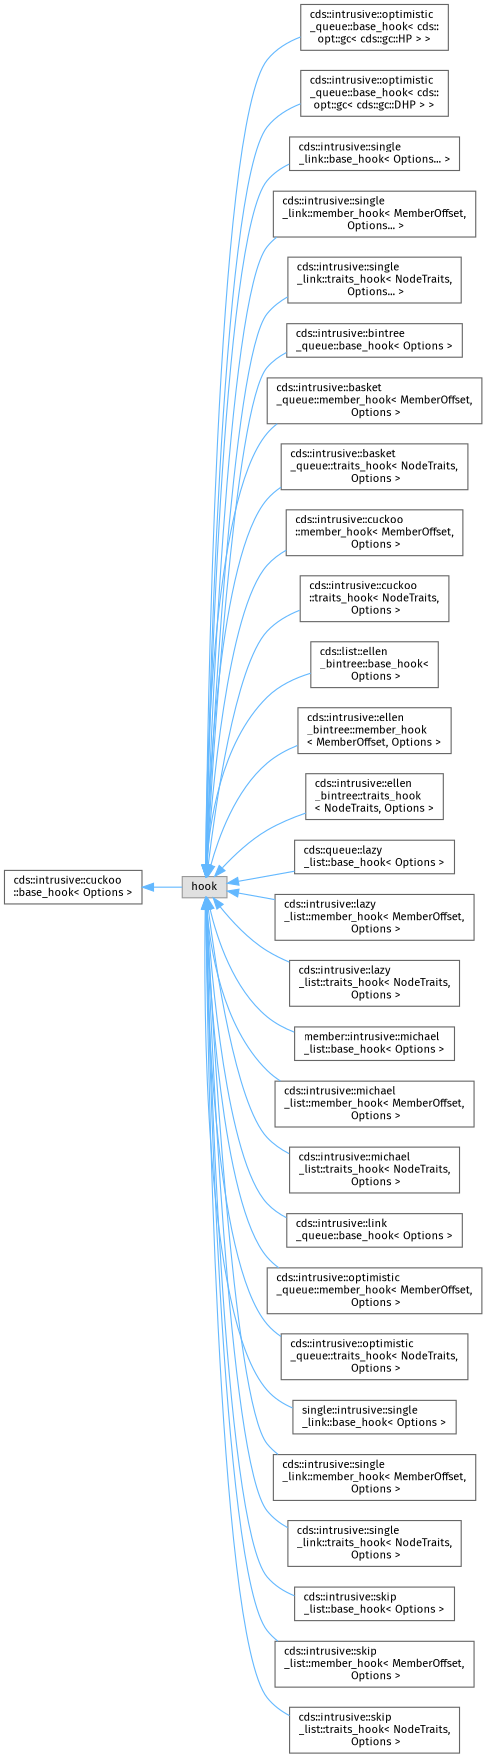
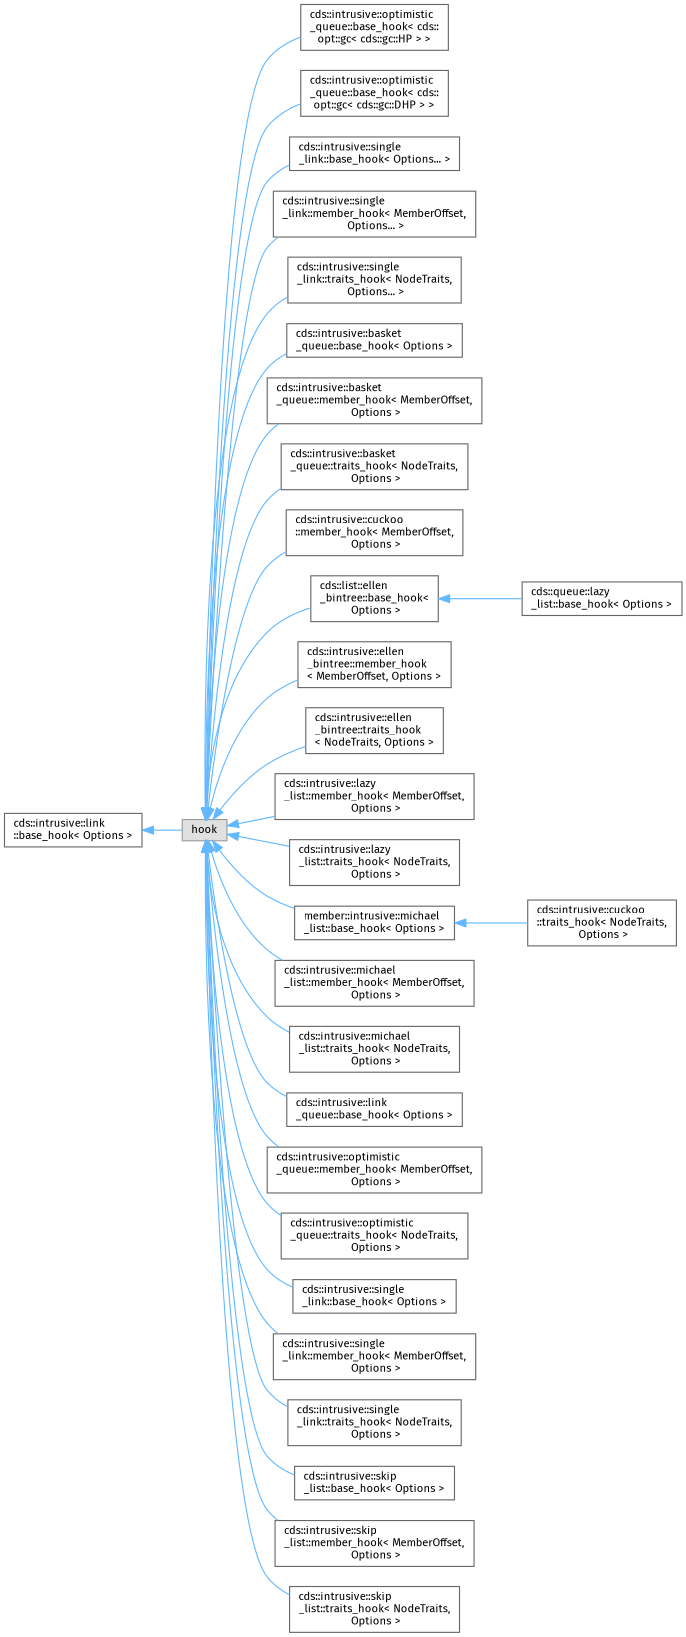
node "cds::intrusive::bintree _queue::base_hook< Options >": label "cds::intrusive::bintree _queue::base_hook< Options >" -> "cds::intrusive::basket _queue::base_hook< Options >"
edge "cds::intrusive::cuckoo ::traits_hook< NodeTraits, Options >" -> "hook": now "cds::intrusive::cuckoo ::traits_hook< NodeTraits, Options >" -> "member::intrusive::michael _list::base_hook< Options >"
edge "cds::queue::lazy _list::base_hook< Options >" -> "hook": now "cds::queue::lazy _list::base_hook< Options >" -> "cds::list::ellen _bintree::base_hook< Options >"
node "cds::intrusive::cuckoo ::base_hook< Options >": label "cds::intrusive::cuckoo ::base_hook< Options >" -> "cds::intrusive::link ::base_hook< Options >"
node "single::intrusive::single _link::base_hook< Options >": label "single::intrusive::single _link::base_hook< Options >" -> "cds::intrusive::single _link::base_hook< Options >"
